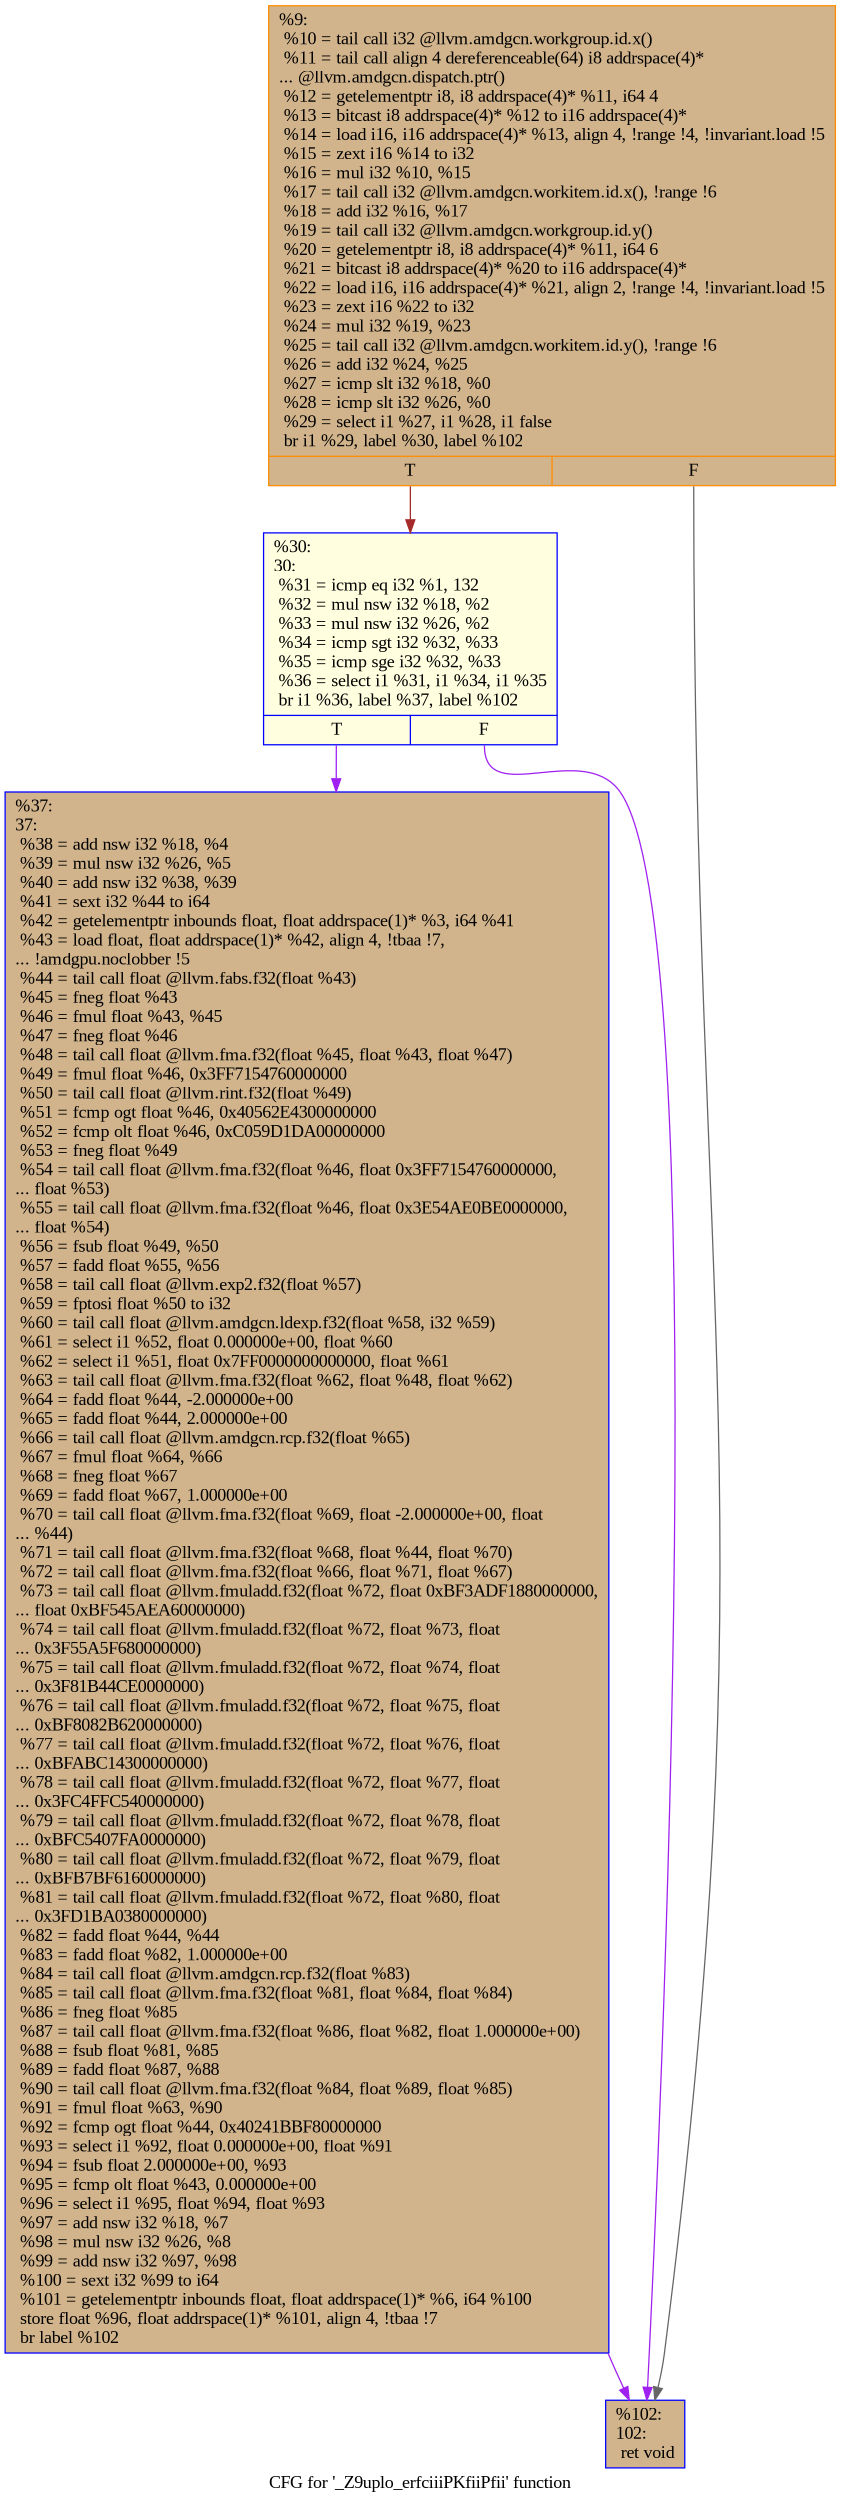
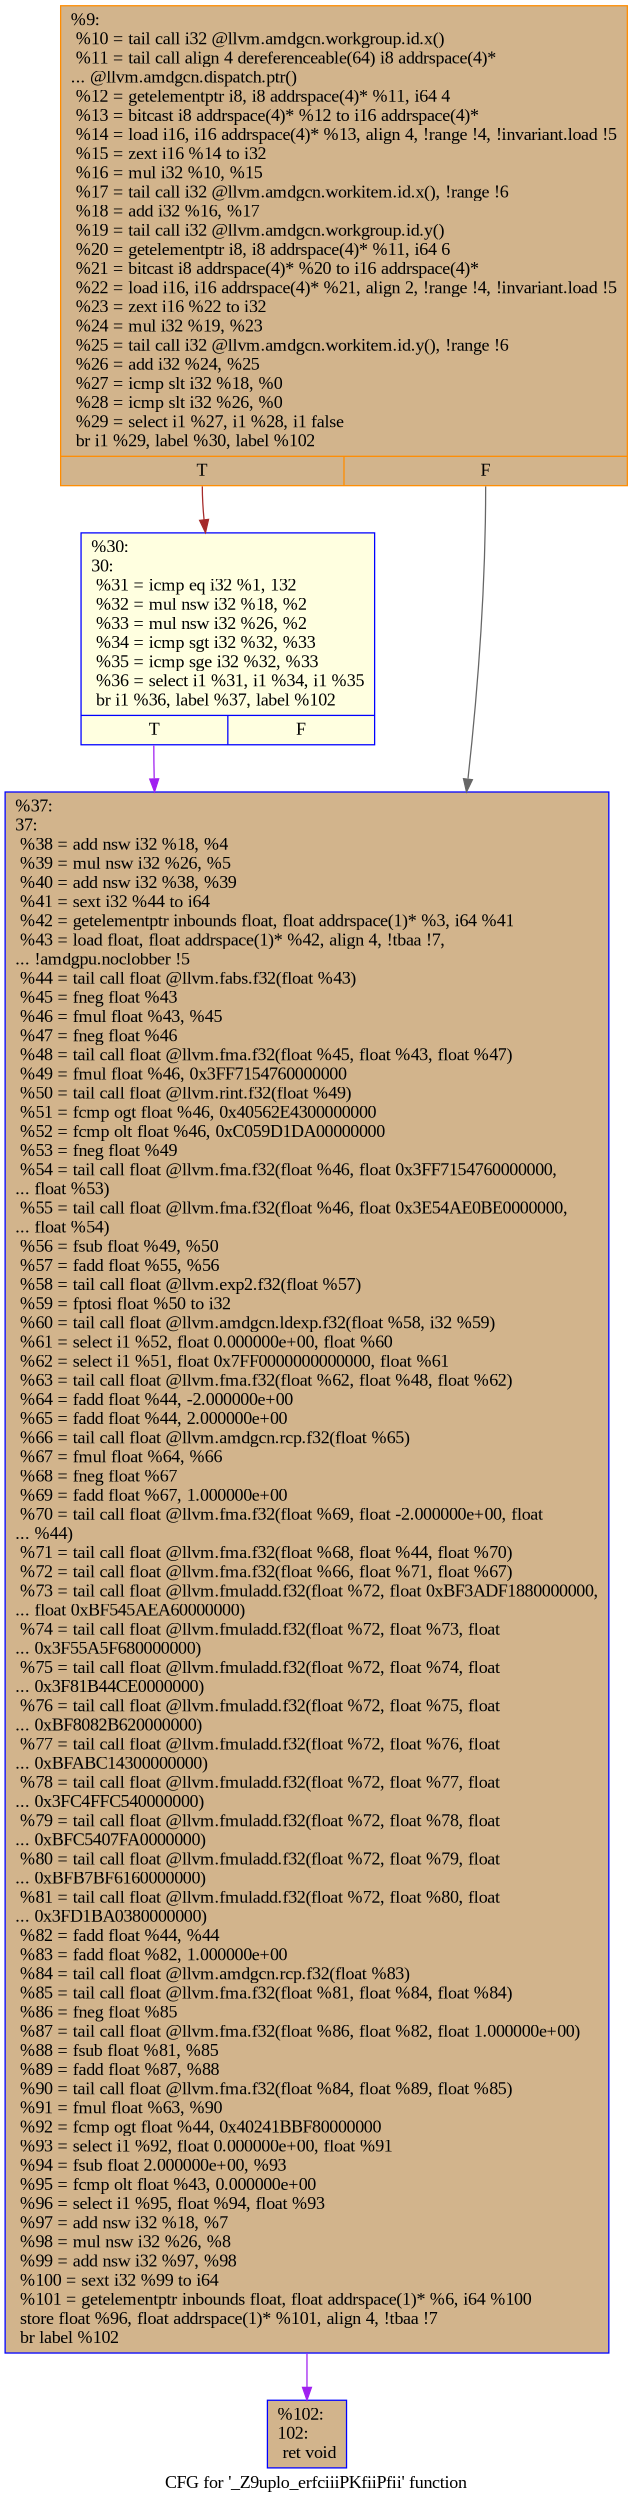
edge "%9:" -> "%102:": now "%9:" -> "%37:"
edge "%30:" -> "%102:": removed
